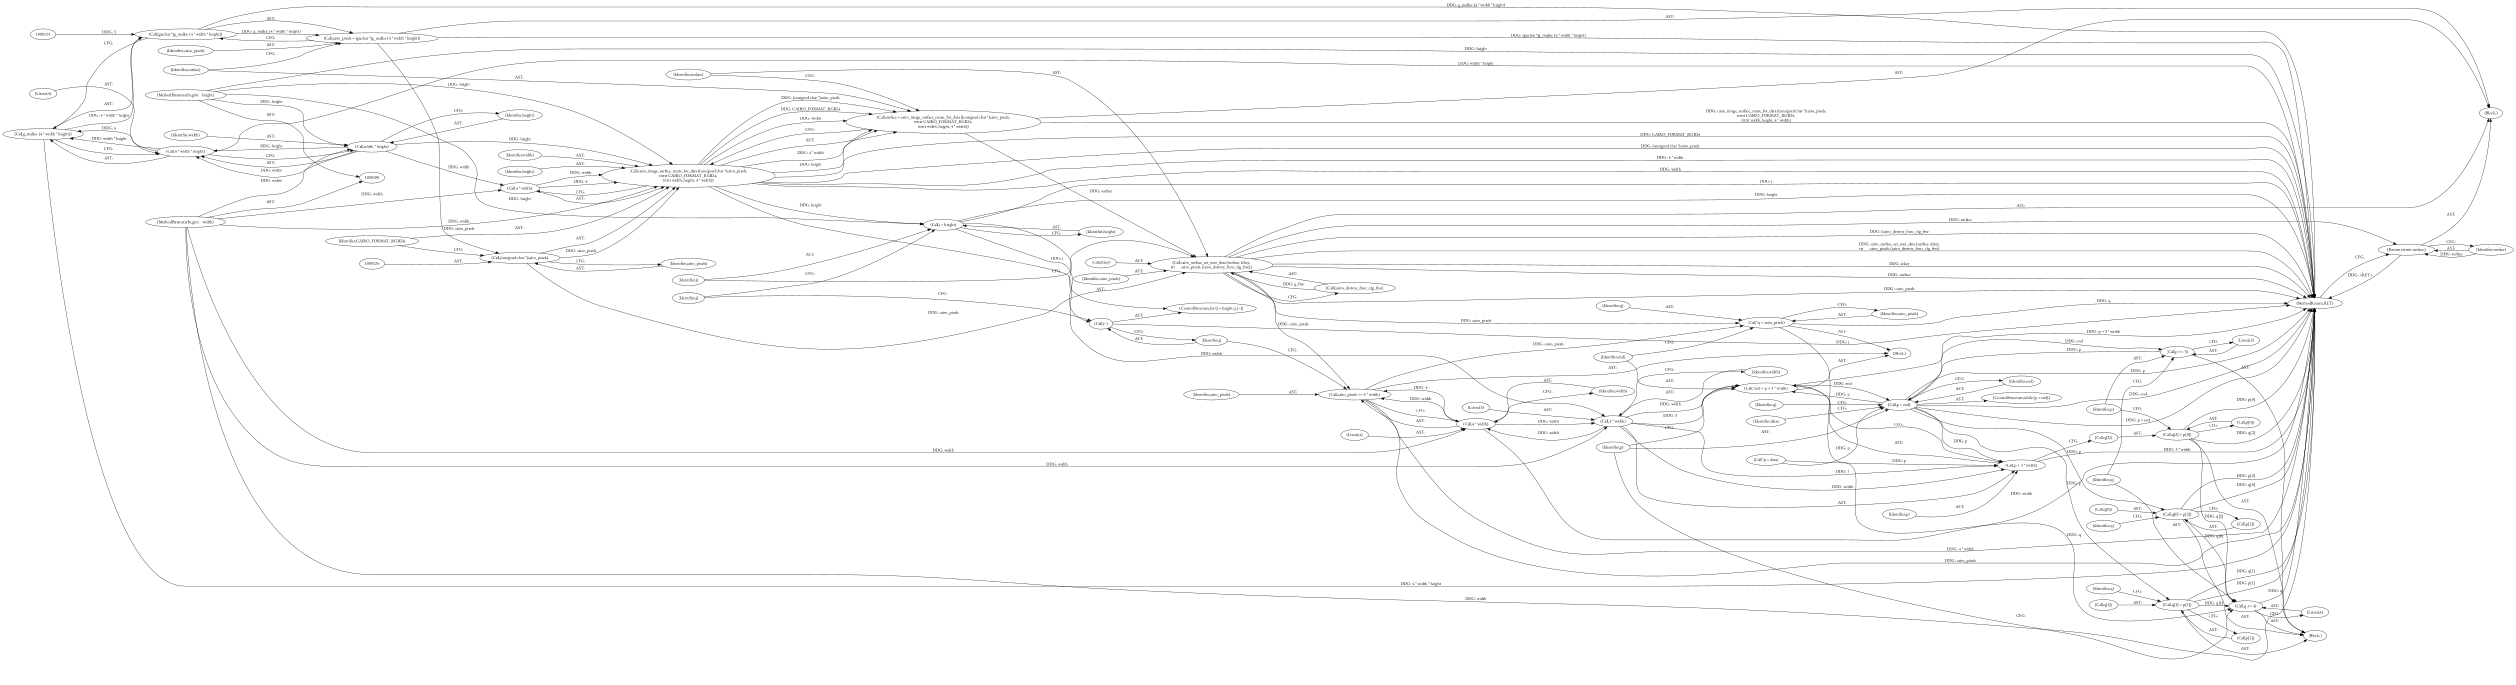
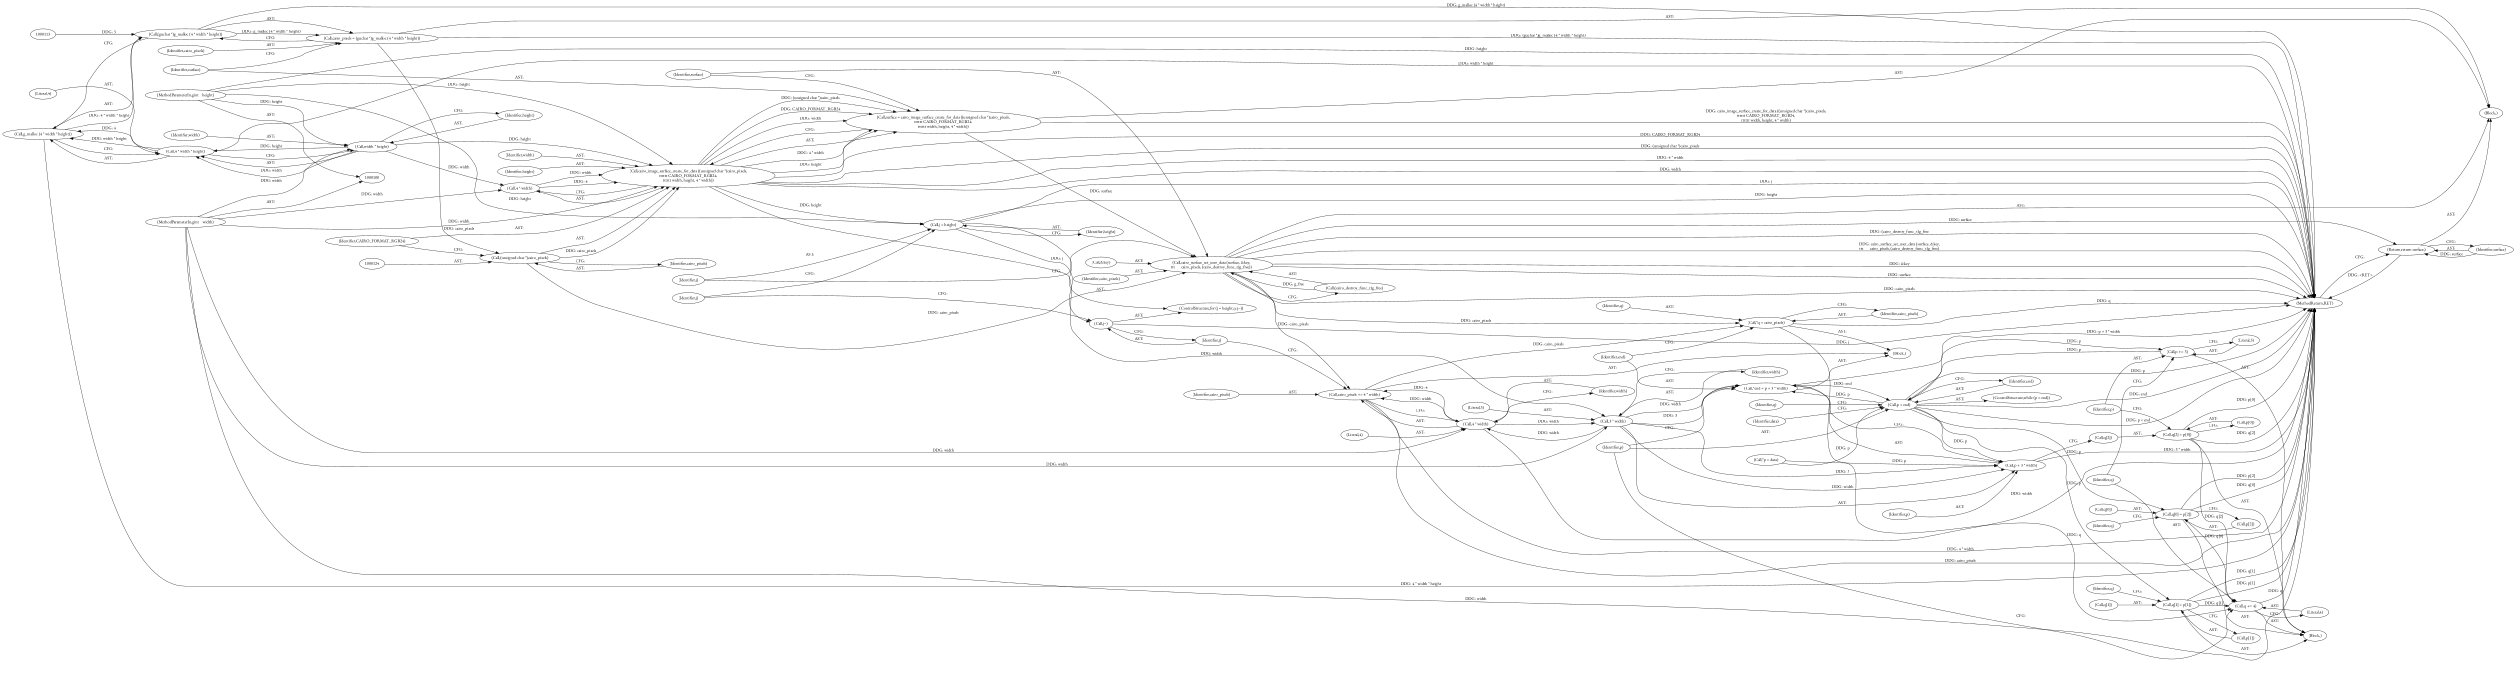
edge "(Call,p < end)" -> "(Call,p += 3)": label "DDG: end" -> "DDG: p"
